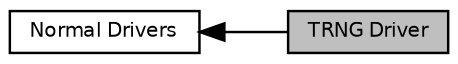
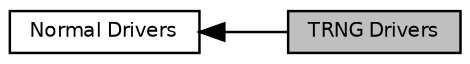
node "TRNG Driver": label "TRNG Driver" -> "TRNG Drivers"
